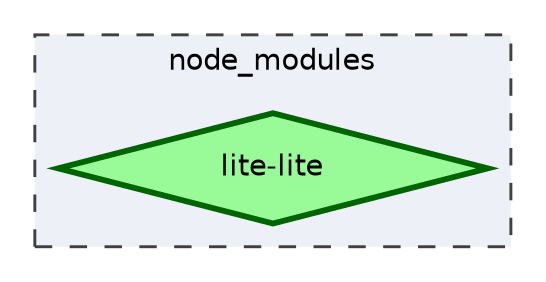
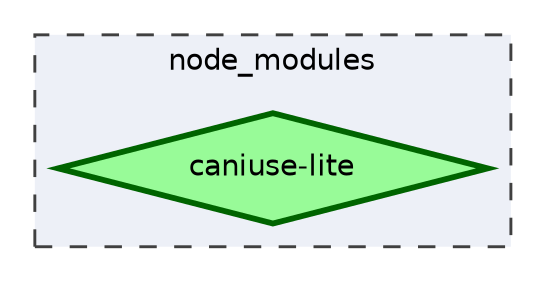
node "lite-lite": label "lite-lite" -> "caniuse-lite"
